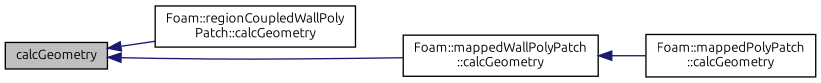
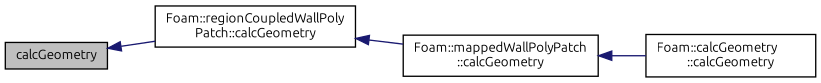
node "Foam::mappedPolyPatch ::calcGeometry": label "Foam::mappedPolyPatch ::calcGeometry" -> "Foam::calcGeometry ::calcGeometry"
edge "Foam::mappedWallPolyPatch ::calcGeometry" -> "calcGeometry": now "Foam::mappedWallPolyPatch ::calcGeometry" -> "Foam::regionCoupledWallPoly Patch::calcGeometry"
